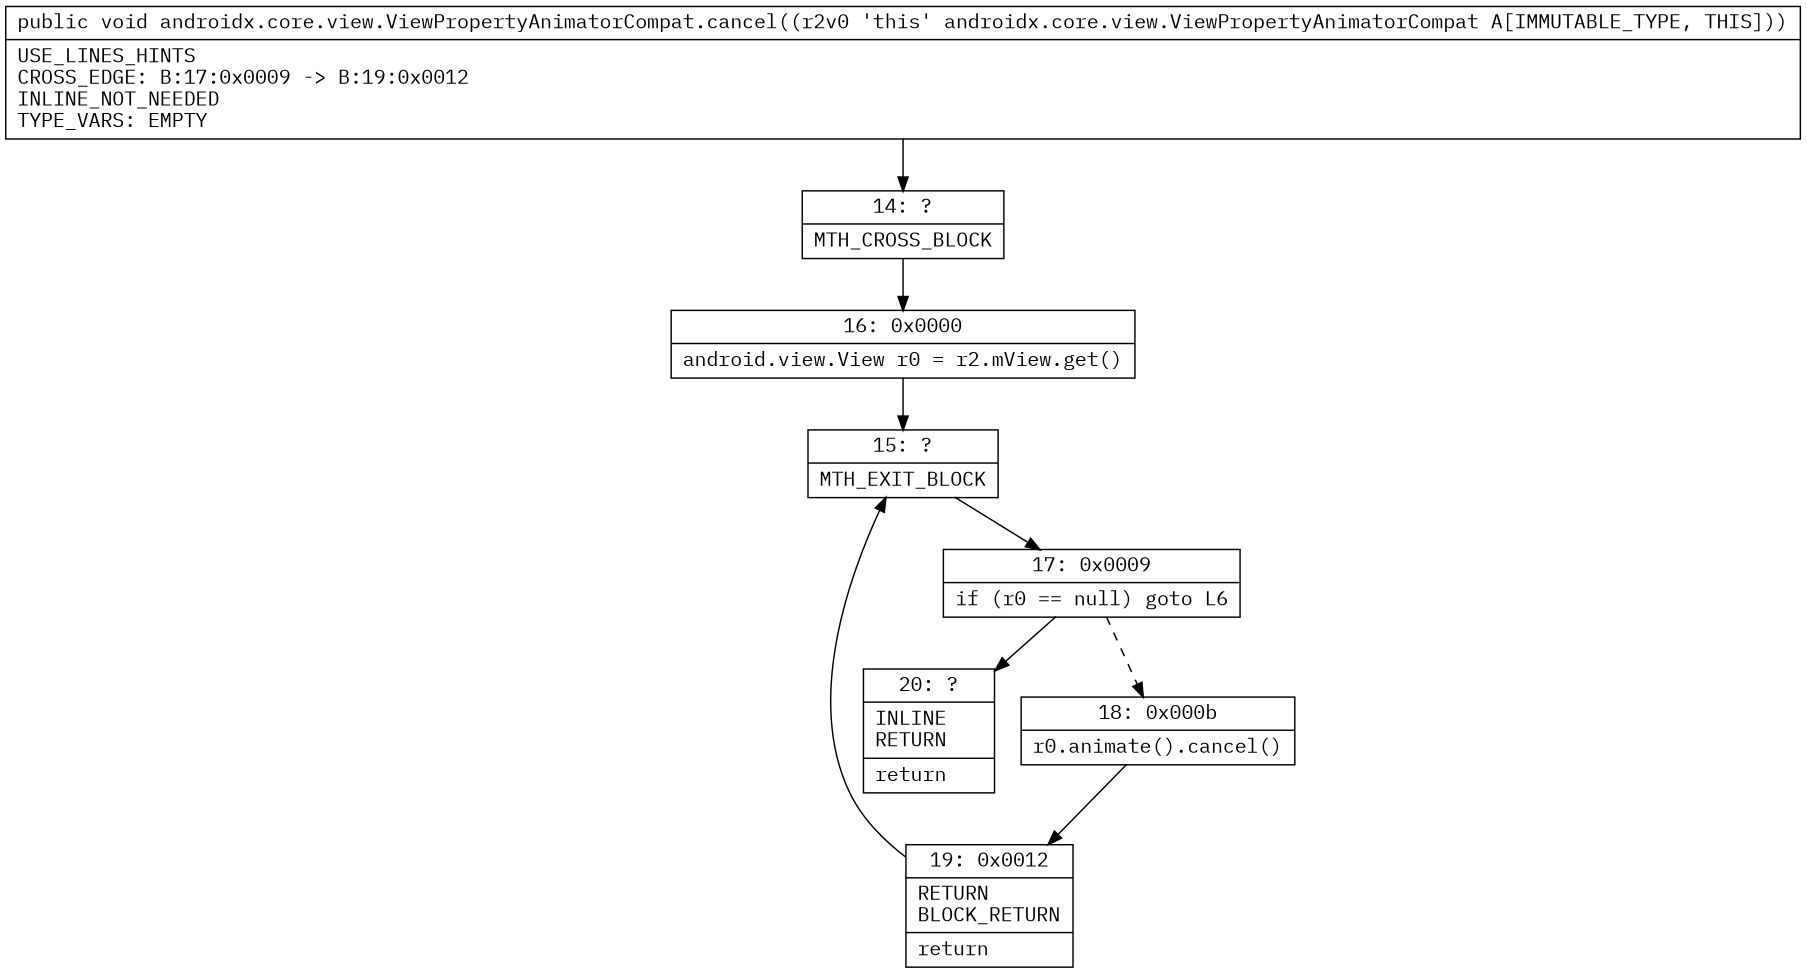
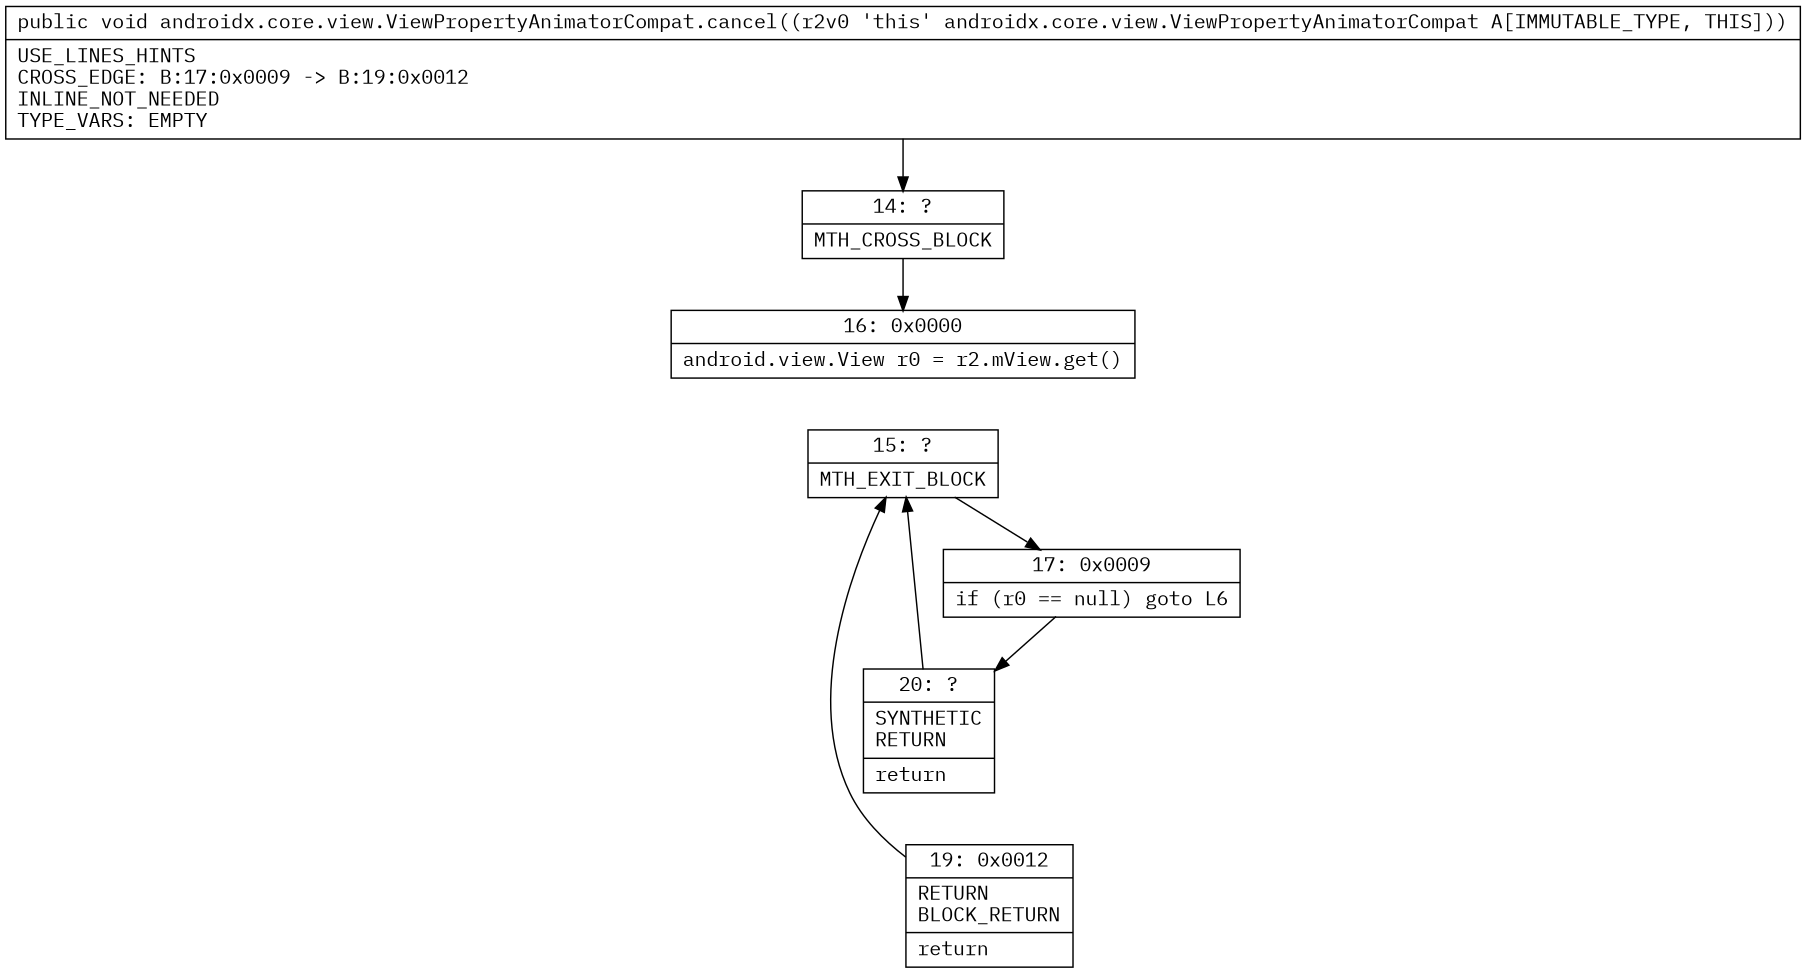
edge "16: 0x0000" -> "15: ?": now "20: ?" -> "15: ?"
node "20: ?": text "INLINE" -> "SYNTHETIC"
node "18: 0x000b": removed
